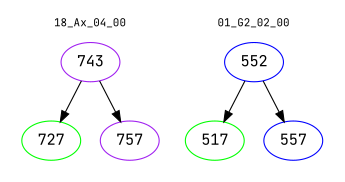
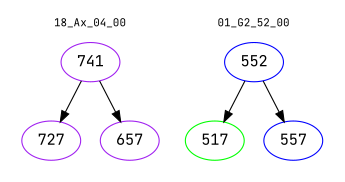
cluster "01_G2_02_00": label "01_G2_02_00" -> "01_G2_52_00"
node "743": label "743" -> "741"
node "727": color green -> purple
node "757": label "757" -> "657"
